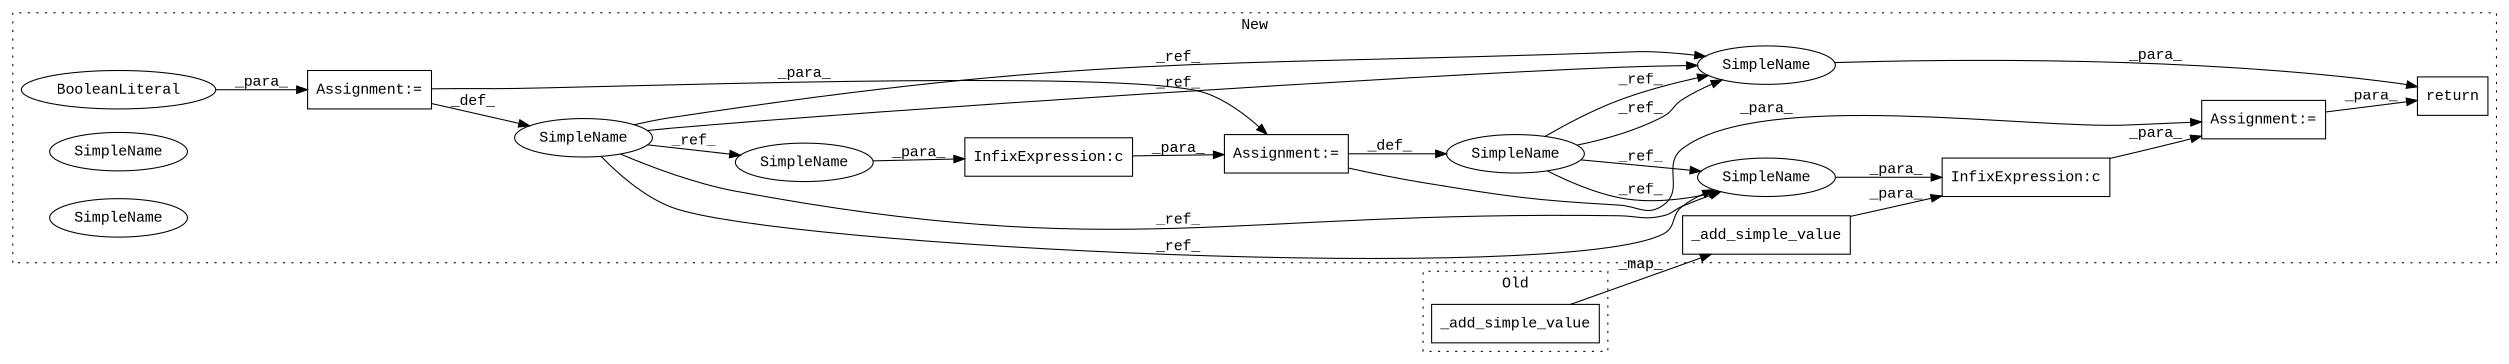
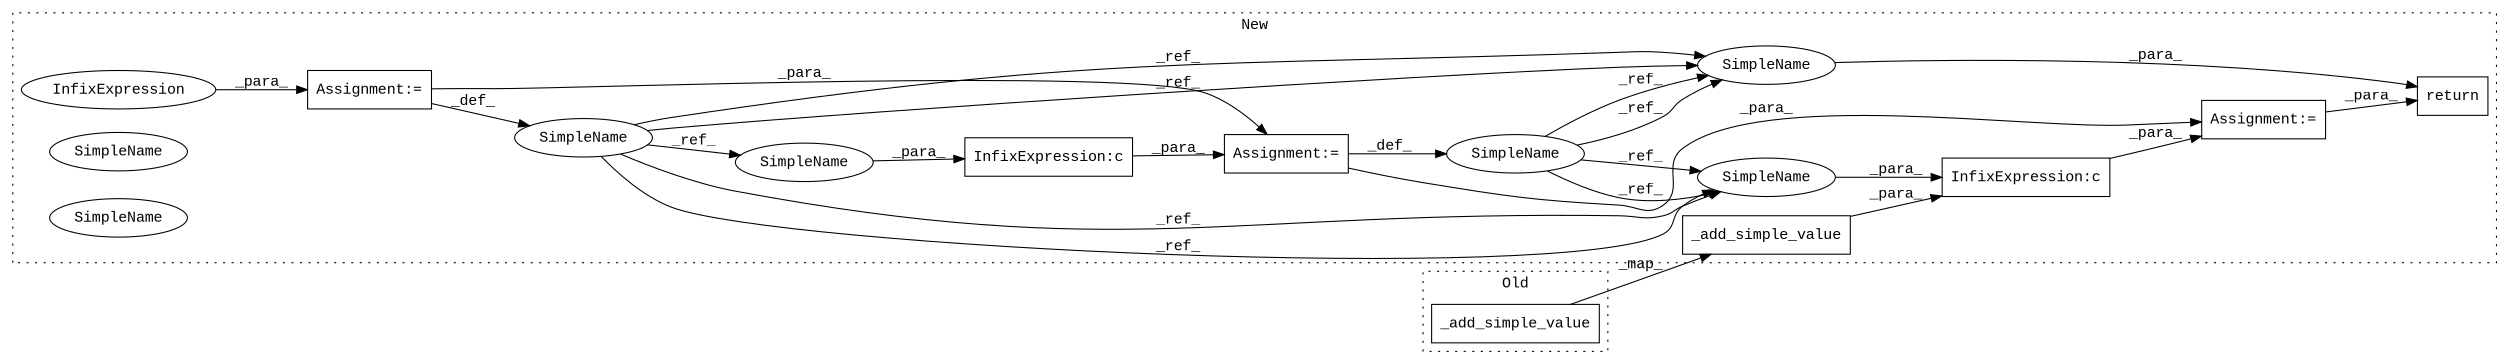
node "BooleanLiteral": label "BooleanLiteral" -> "InfixExpression"
